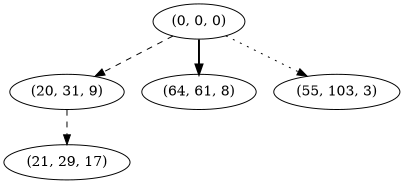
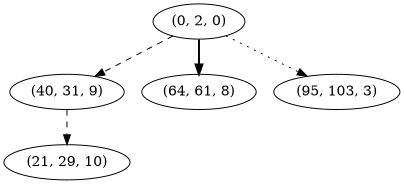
node "(0, 0, 0)": label "(0, 0, 0)" -> "(0, 2, 0)"
node "(20, 31, 9)": label "(20, 31, 9)" -> "(40, 31, 9)"
node "(55, 103, 3)": label "(55, 103, 3)" -> "(95, 103, 3)"
node "(21, 29, 17)": label "(21, 29, 17)" -> "(21, 29, 10)"
